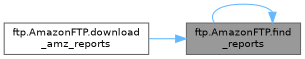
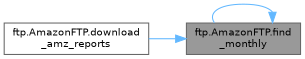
node "ftp.AmazonFTP.find _reports": label "ftp.AmazonFTP.find _reports" -> "ftp.AmazonFTP.find _monthly"
